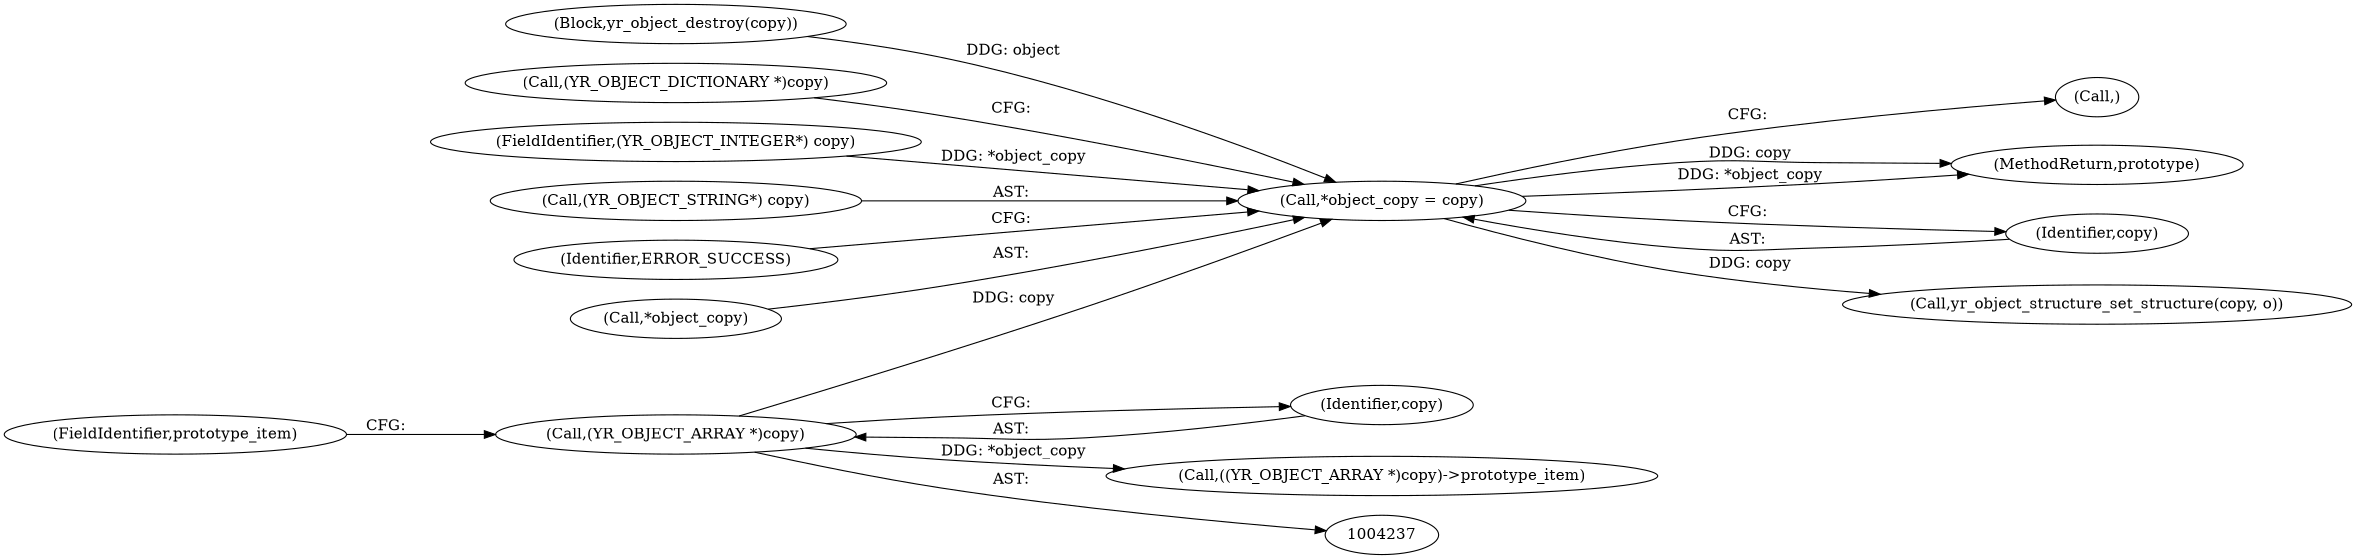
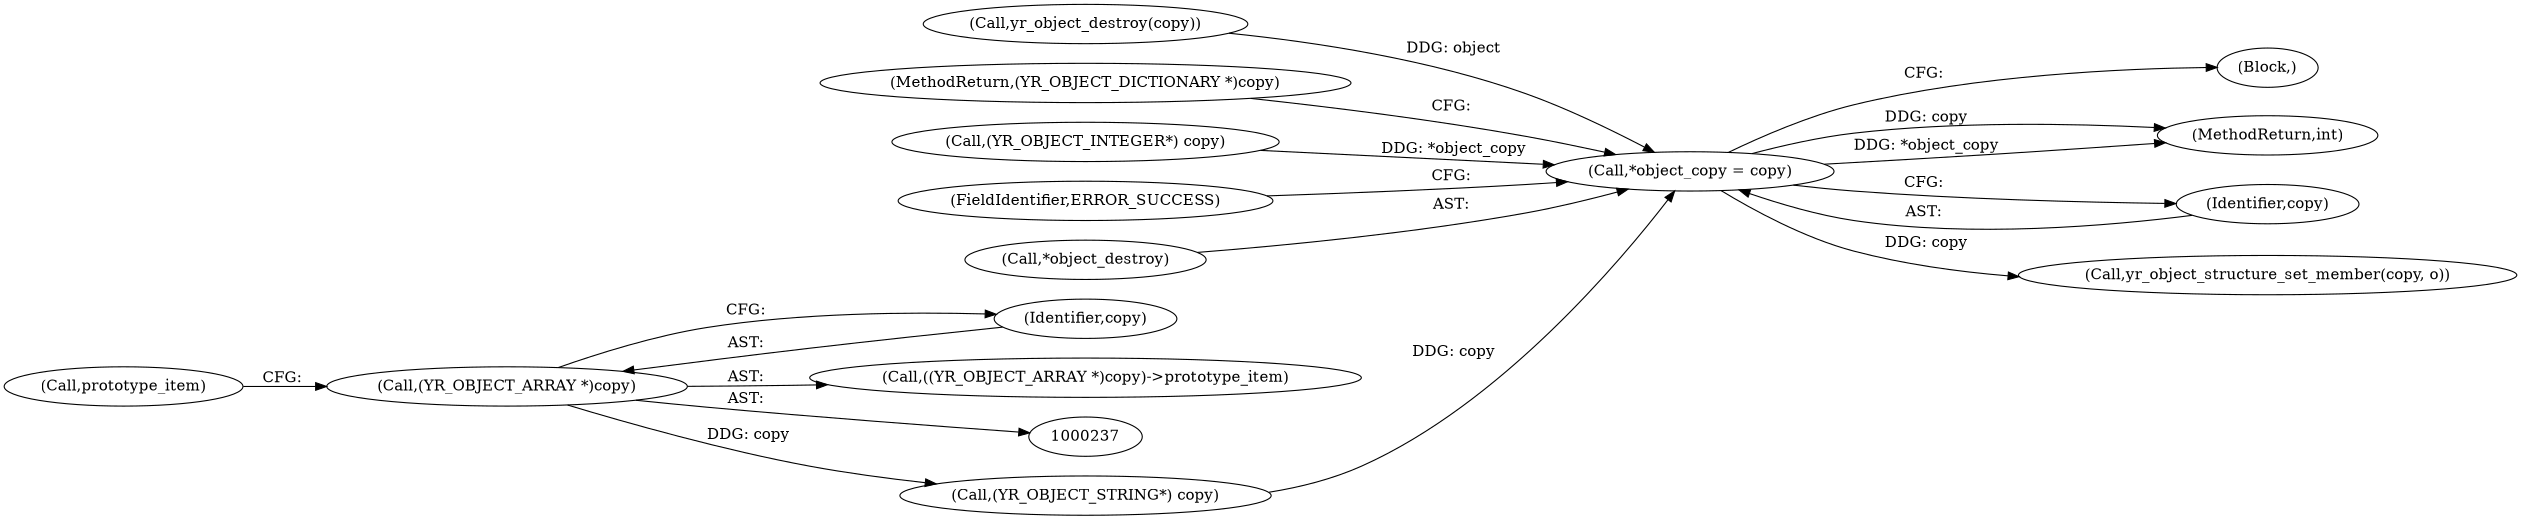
node "(Block,yr_object_destroy(copy))": label "(Block,yr_object_destroy(copy))" -> "(Call,yr_object_destroy(copy))"
node "(Call,(YR_OBJECT_DICTIONARY *)copy)": label "(Call,(YR_OBJECT_DICTIONARY *)copy)" -> "(MethodReturn,(YR_OBJECT_DICTIONARY *)copy)"
node "(Call,)": label "(Call,)" -> "(Block,)"
node "(FieldIdentifier,(YR_OBJECT_INTEGER*) copy)": label "(FieldIdentifier,(YR_OBJECT_INTEGER*) copy)" -> "(Call,(YR_OBJECT_INTEGER*) copy)"
node "(MethodReturn,prototype)": label "(MethodReturn,prototype)" -> "(MethodReturn,int)"
edge "(Call,(YR_OBJECT_STRING*) copy)" -> "(Call,*object_copy = copy)": label "AST: " -> "DDG: copy"
node "(Identifier,ERROR_SUCCESS)": label "(Identifier,ERROR_SUCCESS)" -> "(FieldIdentifier,ERROR_SUCCESS)"
node "(Call,yr_object_structure_set_structure(copy, o))": label "(Call,yr_object_structure_set_structure(copy, o))" -> "(Call,yr_object_structure_set_member(copy, o))"
node "(Call,*object_copy)": label "(Call,*object_copy)" -> "(Call,*object_destroy)"
edge "(Call,(YR_OBJECT_ARRAY *)copy)" -> "(Call,*object_copy = copy)": now "(Call,(YR_OBJECT_ARRAY *)copy)" -> "(Call,(YR_OBJECT_STRING*) copy)"
node "(FieldIdentifier,prototype_item)": label "(FieldIdentifier,prototype_item)" -> "(Call,prototype_item)"
edge "(Call,(YR_OBJECT_ARRAY *)copy)" -> "(Call,((YR_OBJECT_ARRAY *)copy)->prototype_item)": label "DDG: *object_copy" -> "AST: "
node "1004237": label "1004237" -> "1000237"
